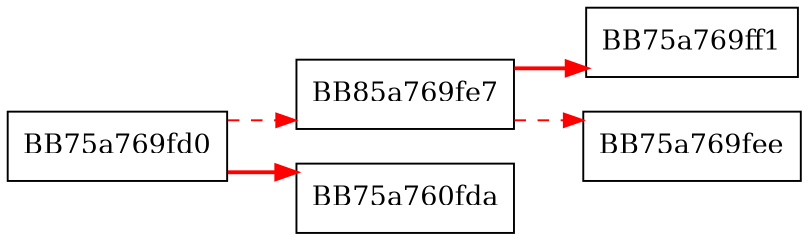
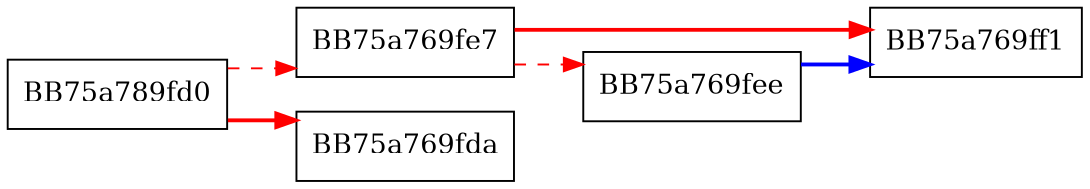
edge "BB75a769fee" -> "BB75a769ff1": added
node "BB85a769fe7": label "BB85a769fe7" -> "BB75a769fe7"
node "BB75a769fd0": label "BB75a769fd0" -> "BB75a789fd0"
node "BB75a760fda": label "BB75a760fda" -> "BB75a769fda"
